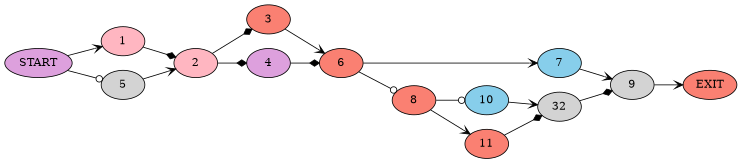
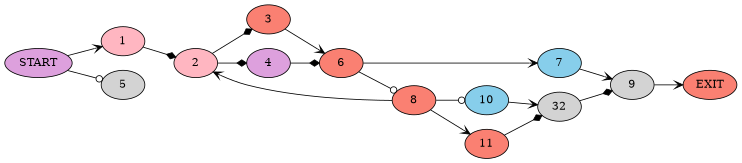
edge "5" -> "2": now "8" -> "2"
